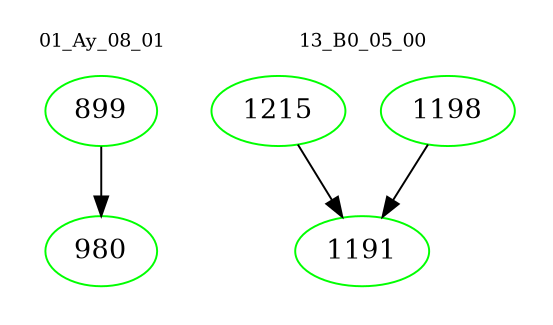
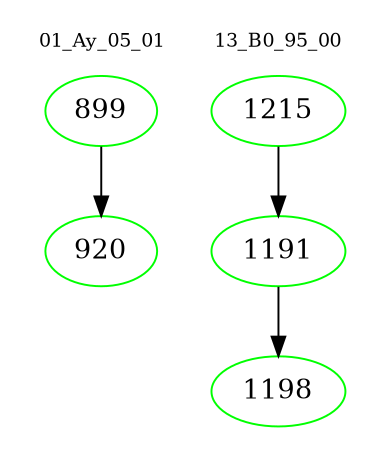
cluster "01_Ay_08_01": label "01_Ay_08_01" -> "01_Ay_05_01"
cluster "13_B0_05_00": label "13_B0_05_00" -> "13_B0_95_00"
edge "1198" -> "1191": reversed
node "980": label "980" -> "920"
